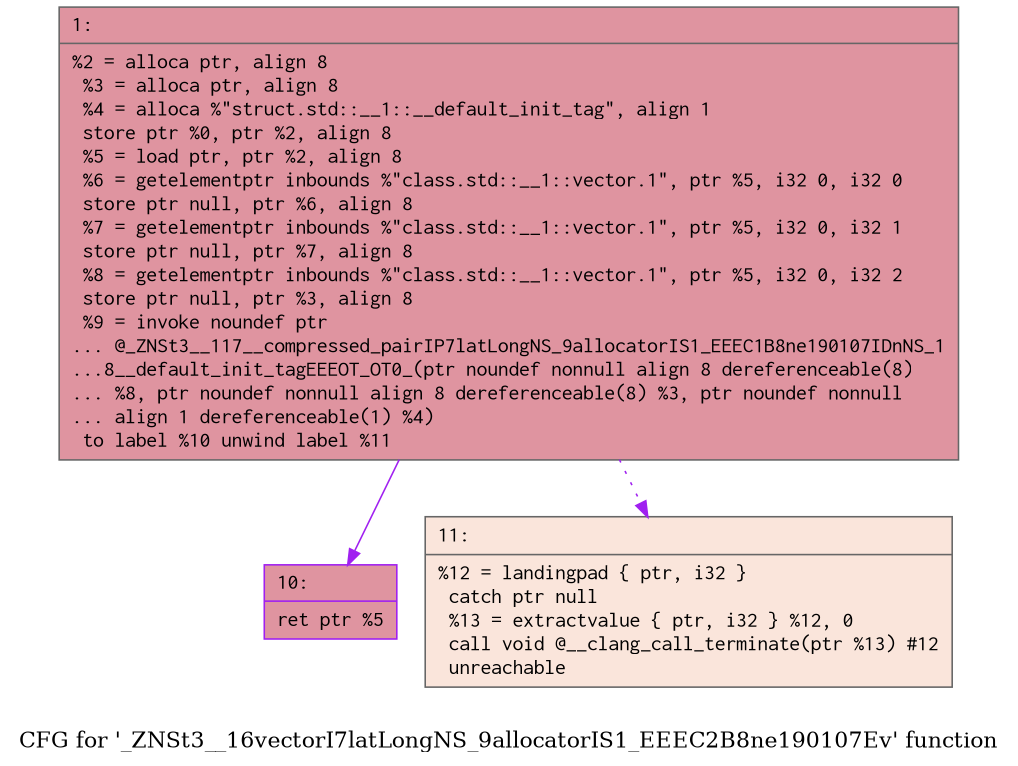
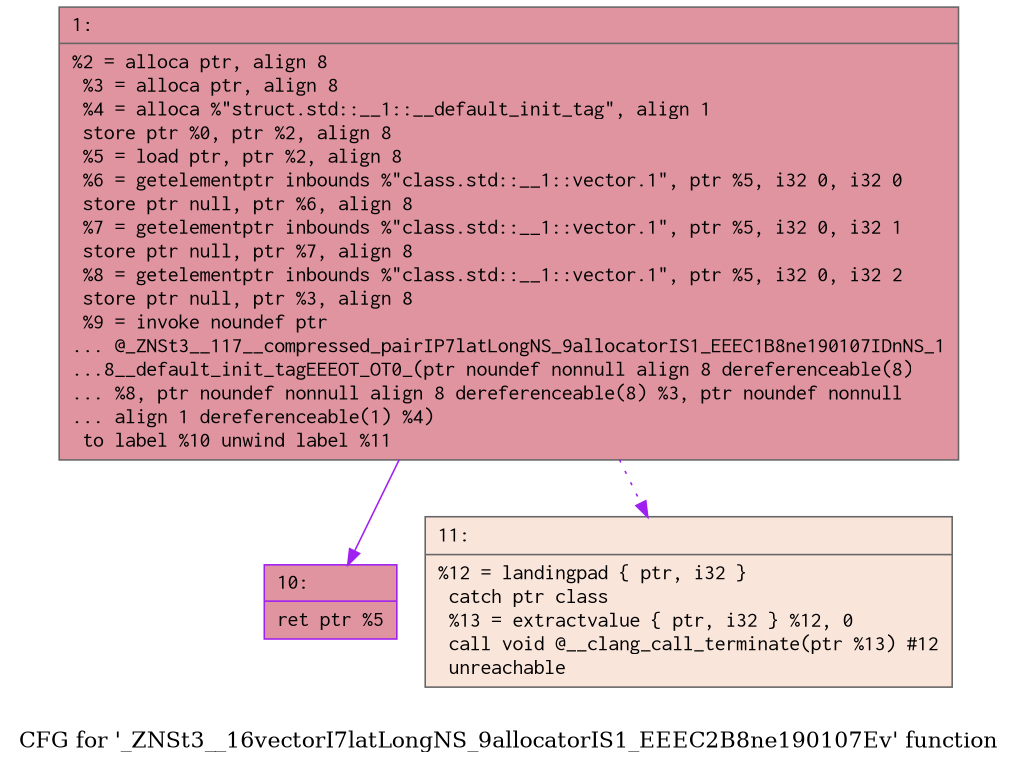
node "11:": text "catch ptr null" -> "catch ptr class"
